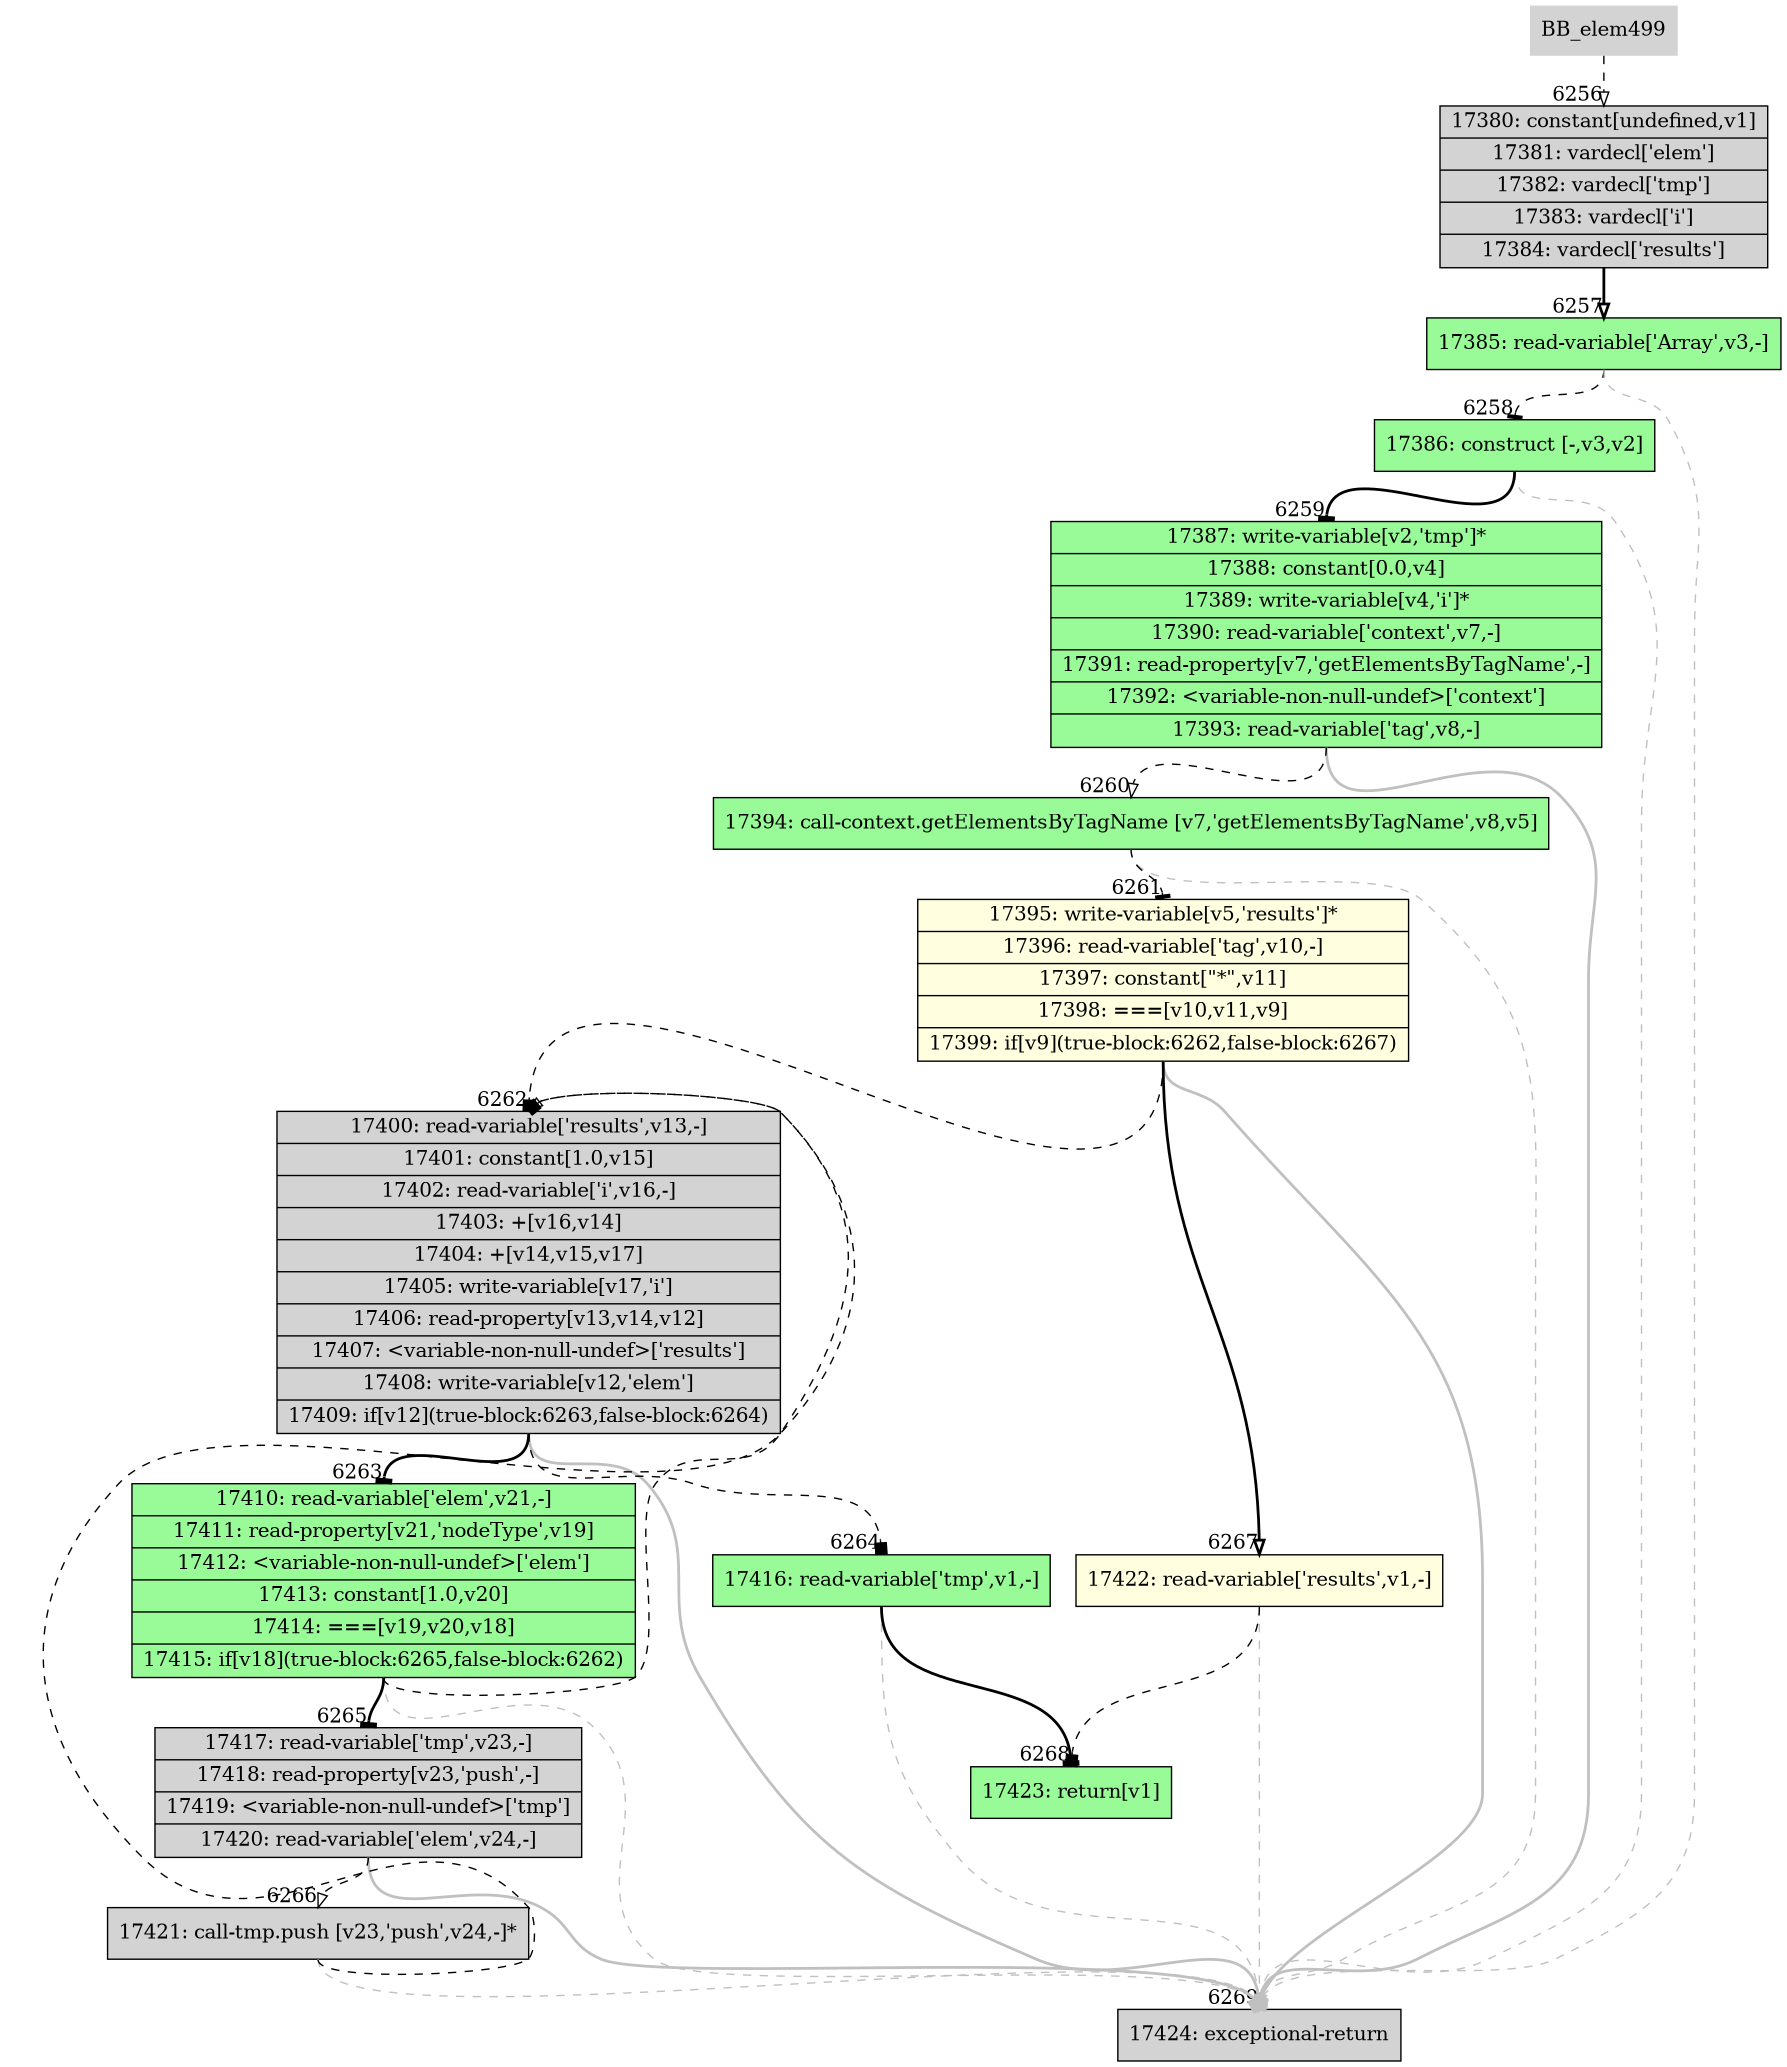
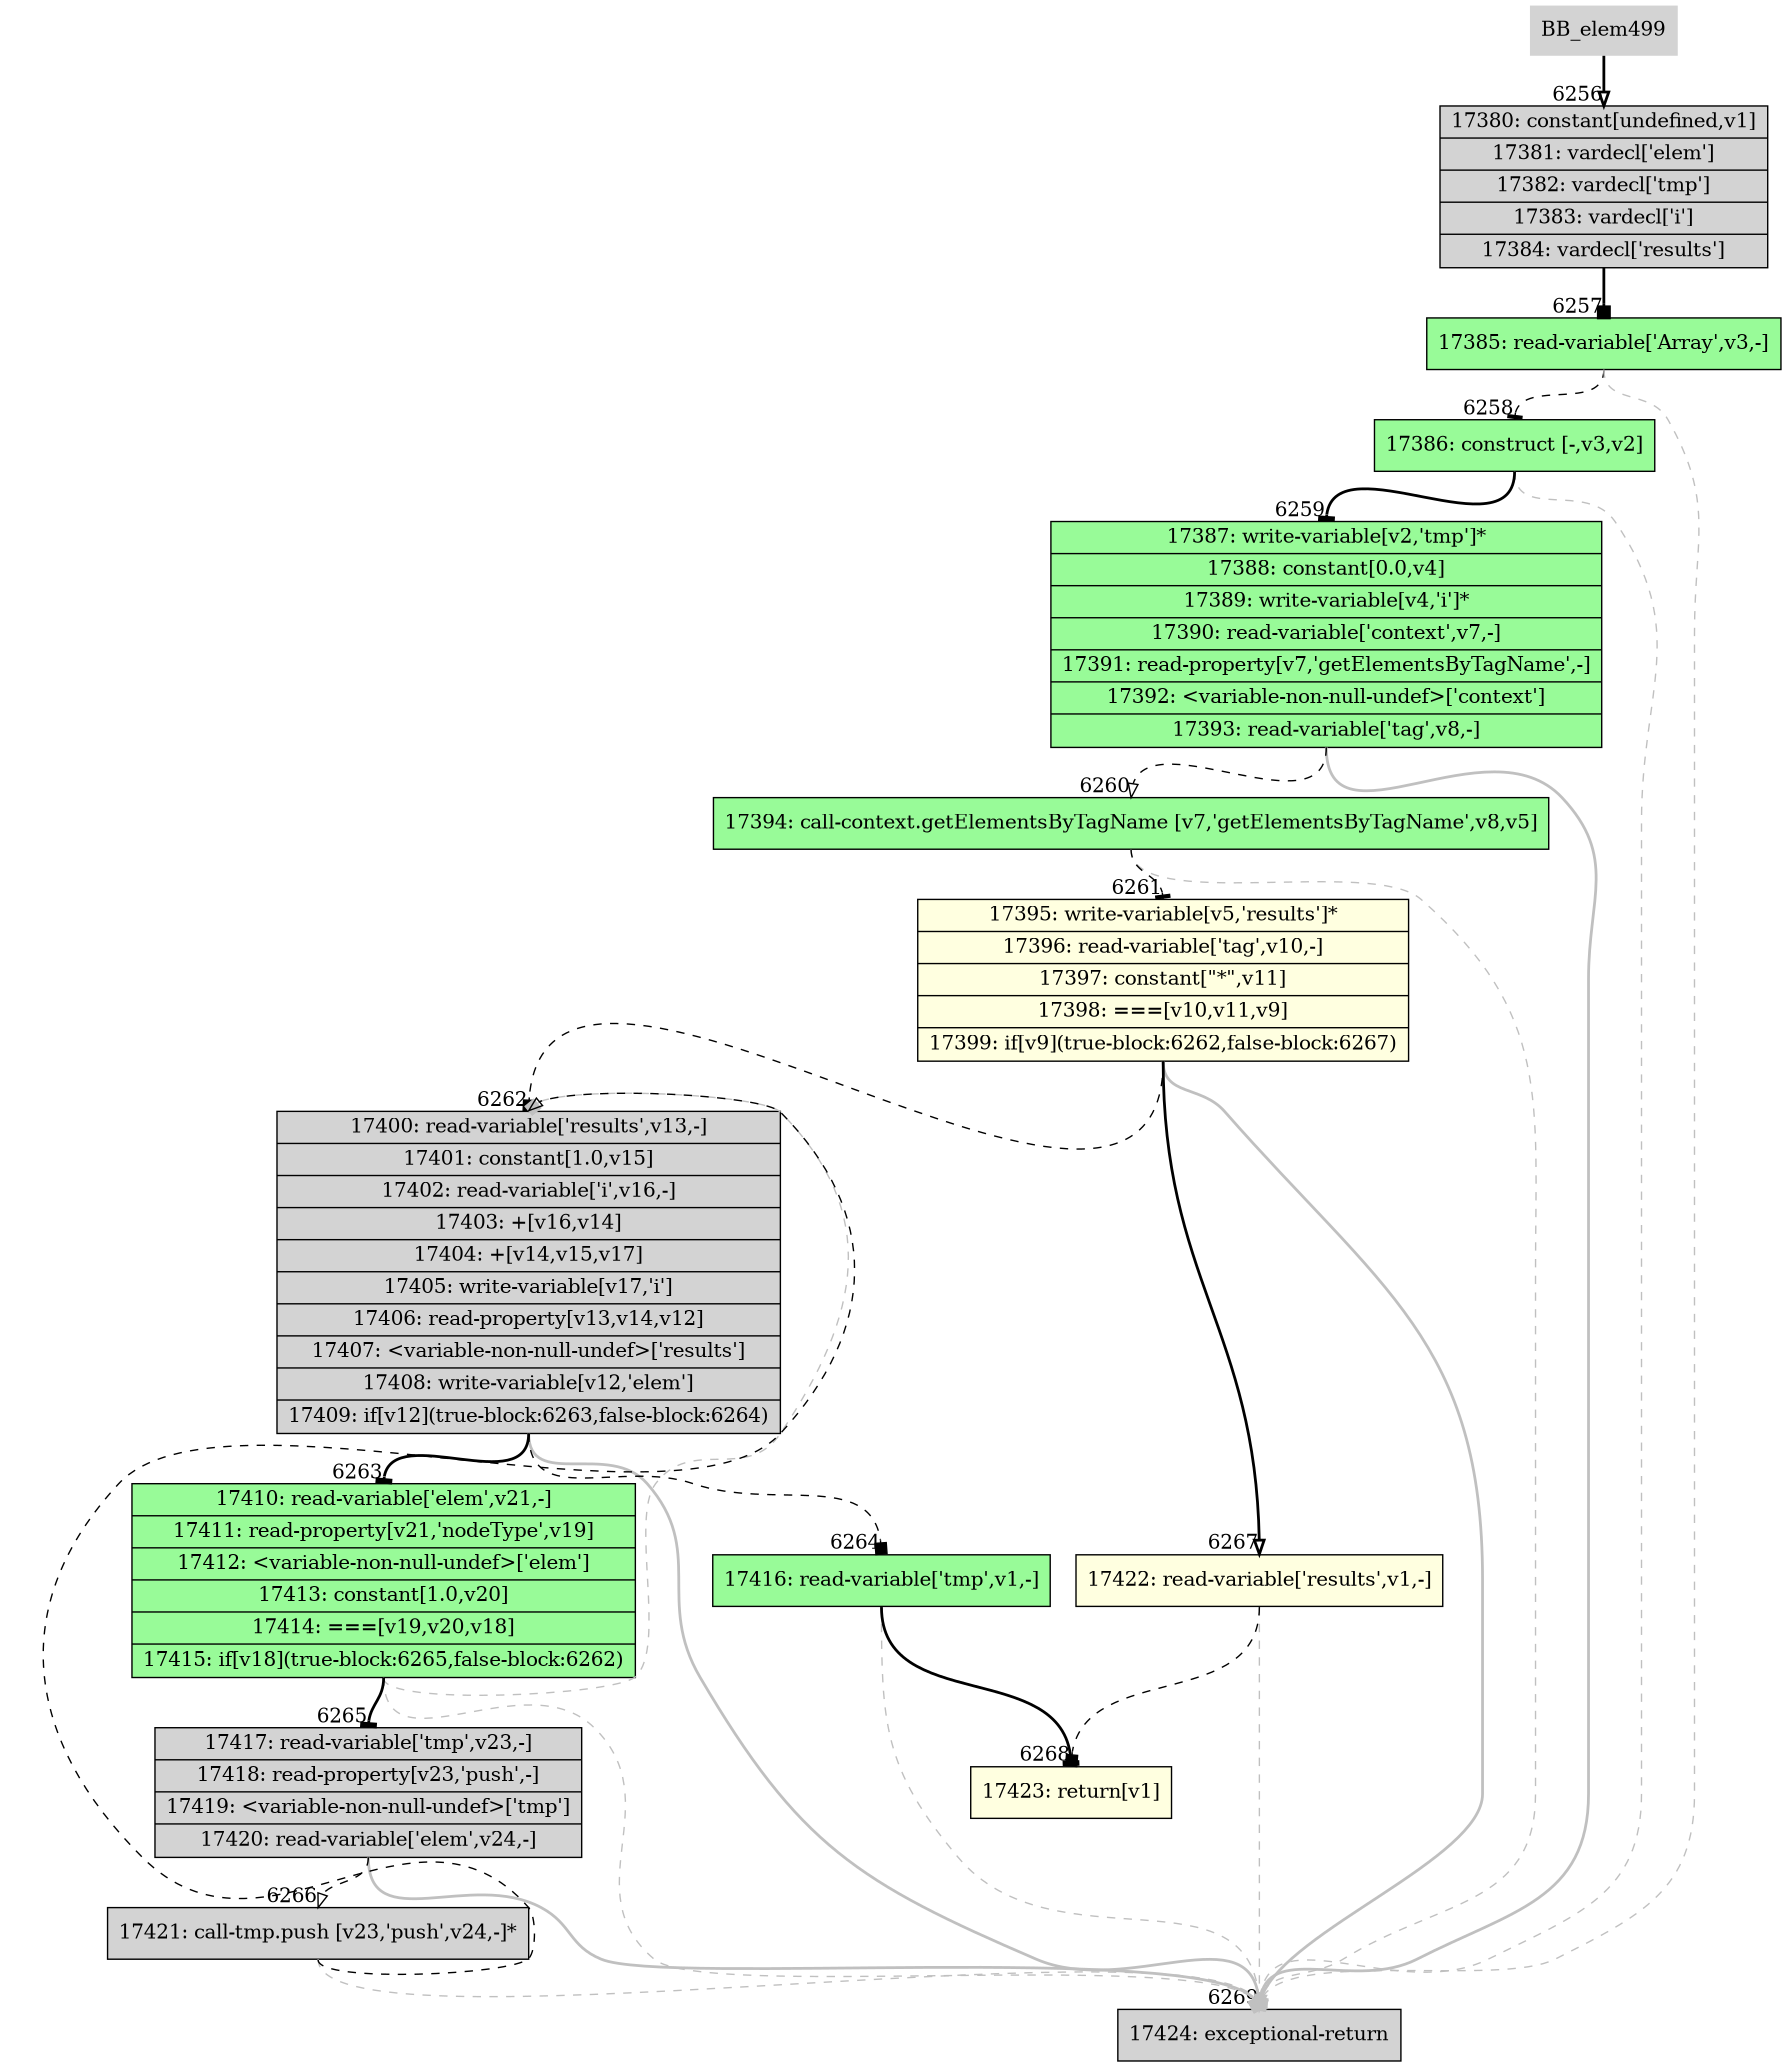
edge "BB_elem499" -> "17380: constant[undefined,v1]": style dashed -> bold
edge "17380: constant[undefined,v1]" -> "17385: read-variable['Array',v3,-]": arrowhead onormal -> box
edge "17410: read-variable['elem',v21,-]" -> "17400: read-variable['results',v13,-]": color black -> gray
node "17423: return[v1]": fillcolor palegreen -> lightyellow
